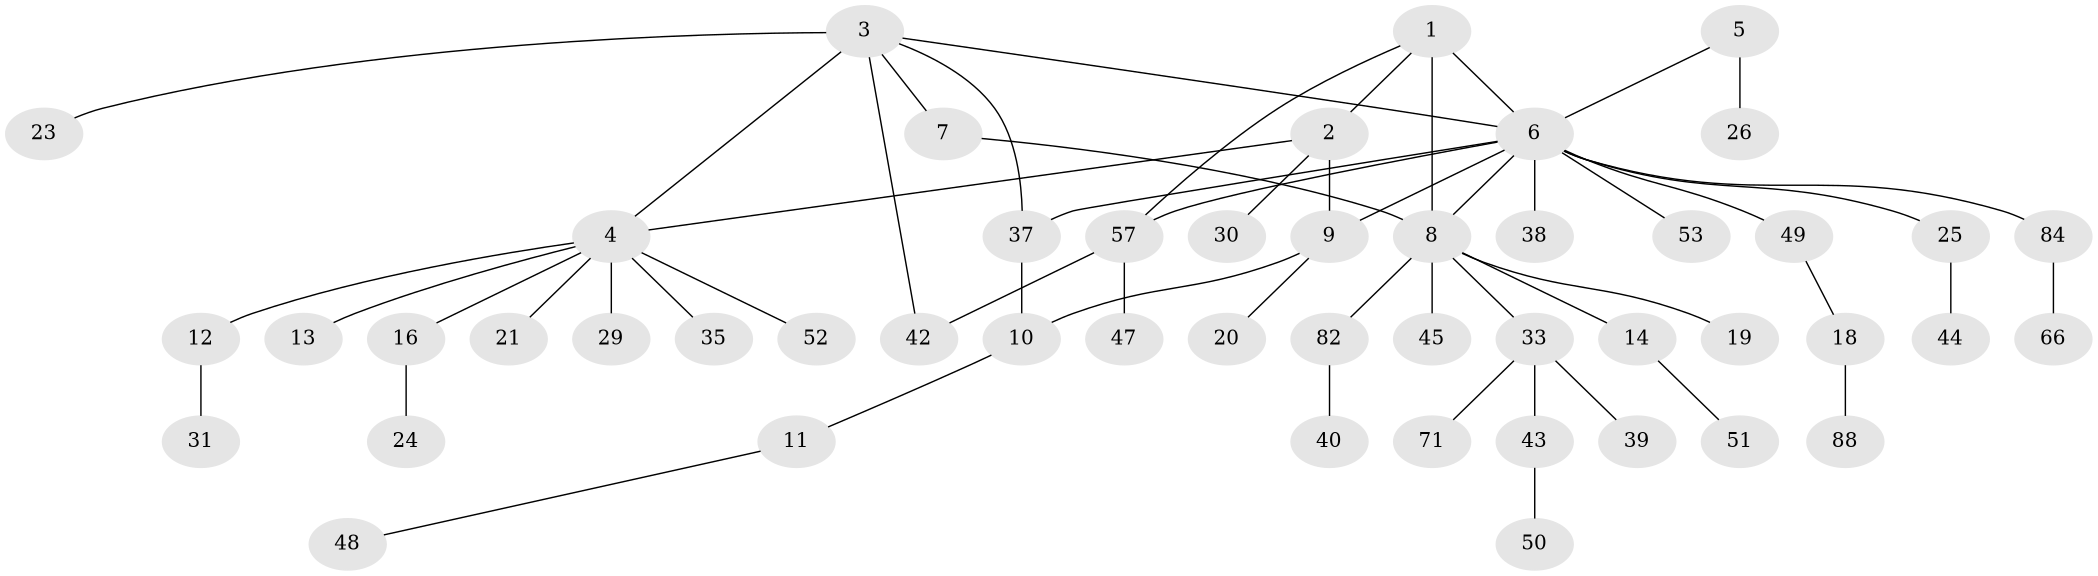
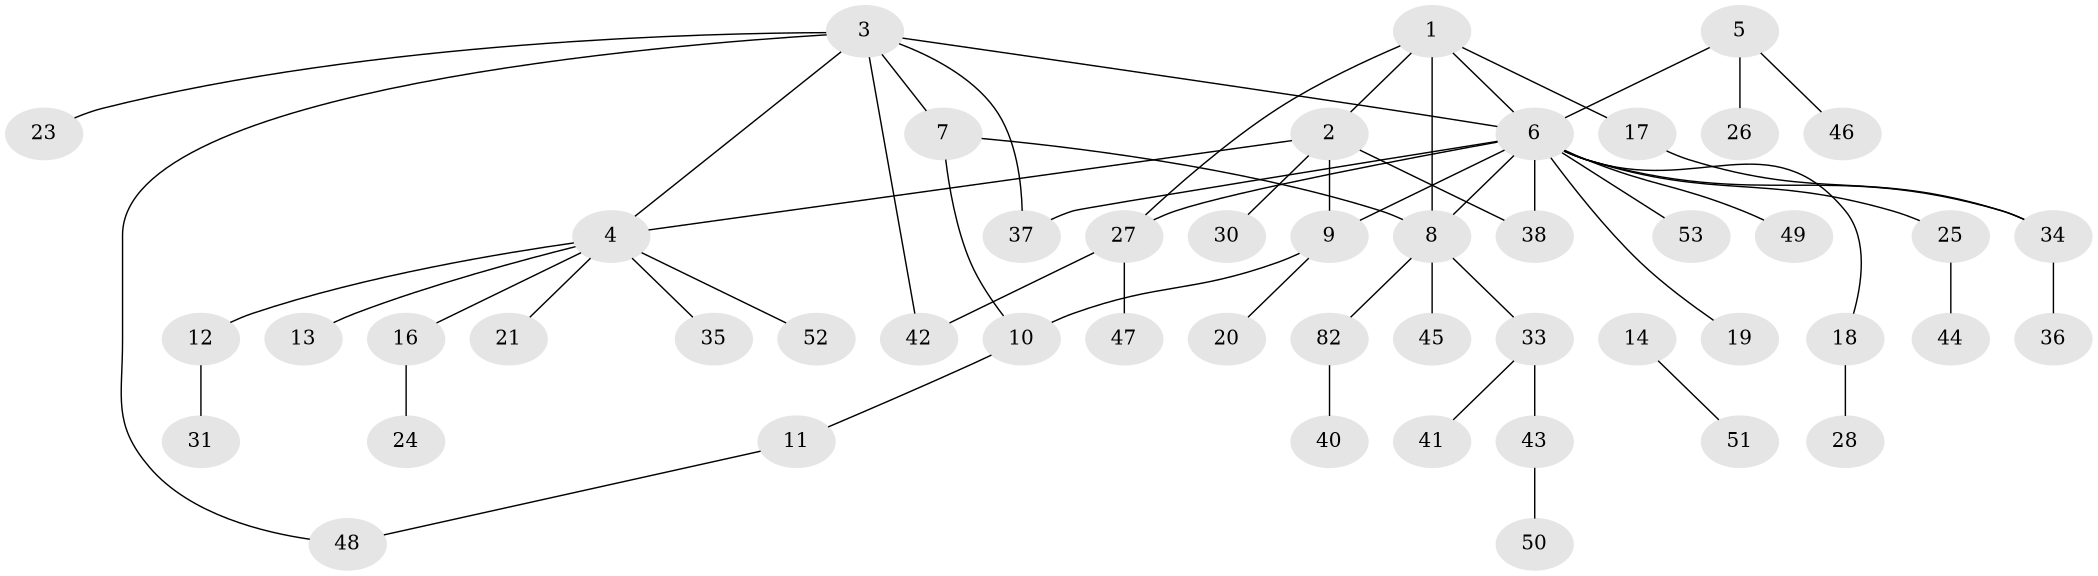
edge "3" -- "48": added
node "17": added
node "46": added
edge "2" -- "38": added
node "57": label "57" -> "27"
node "84": label "84" -> "34"
edge "37" -- "10": now "7" -- "10"
edge "8" -- "14": removed
edge "8" -- "19": now "6" -- "19"
edge "49" -- "18": now "6" -- "18"
node "29": removed
node "66": label "66" -> "36"
node "71": label "71" -> "41"
node "39": removed
node "88": label "88" -> "28"
